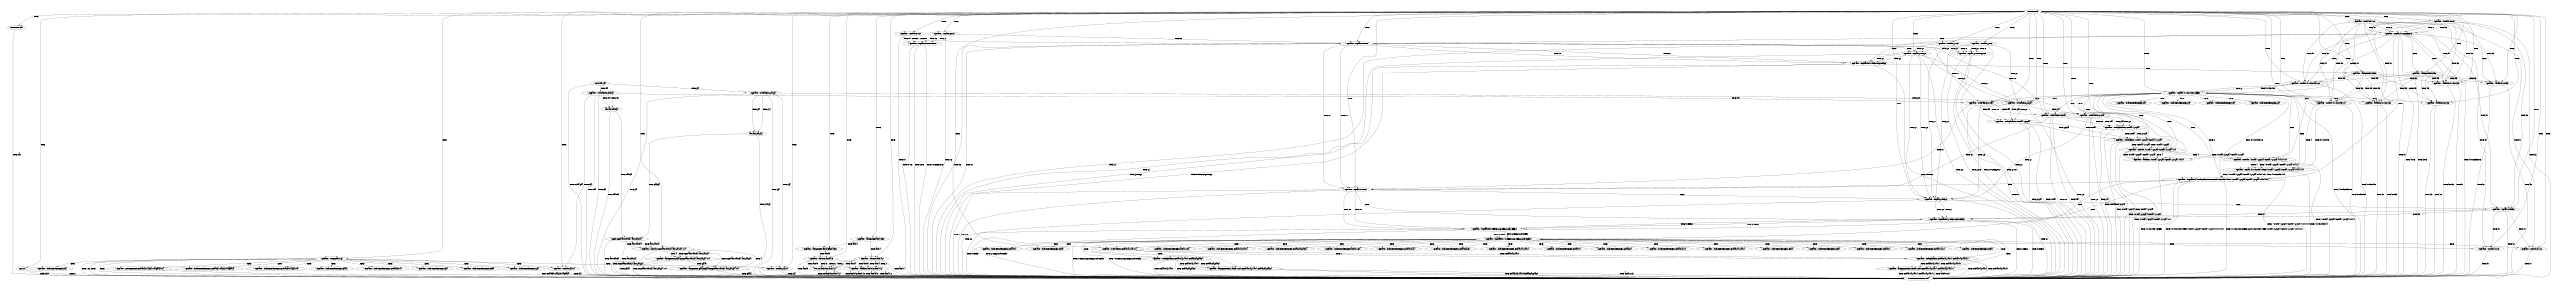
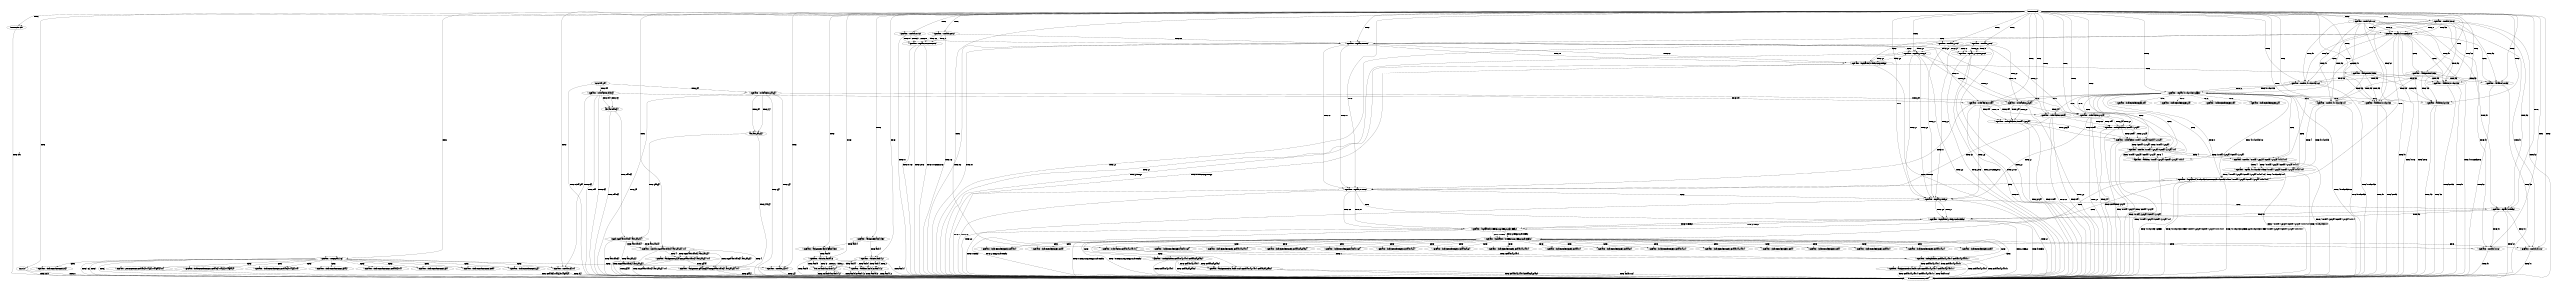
edge "(<operator>.modulo,y1%2)" -> "(<operator>.subtraction,y1-y[i])": added, label "DDG: y1"
